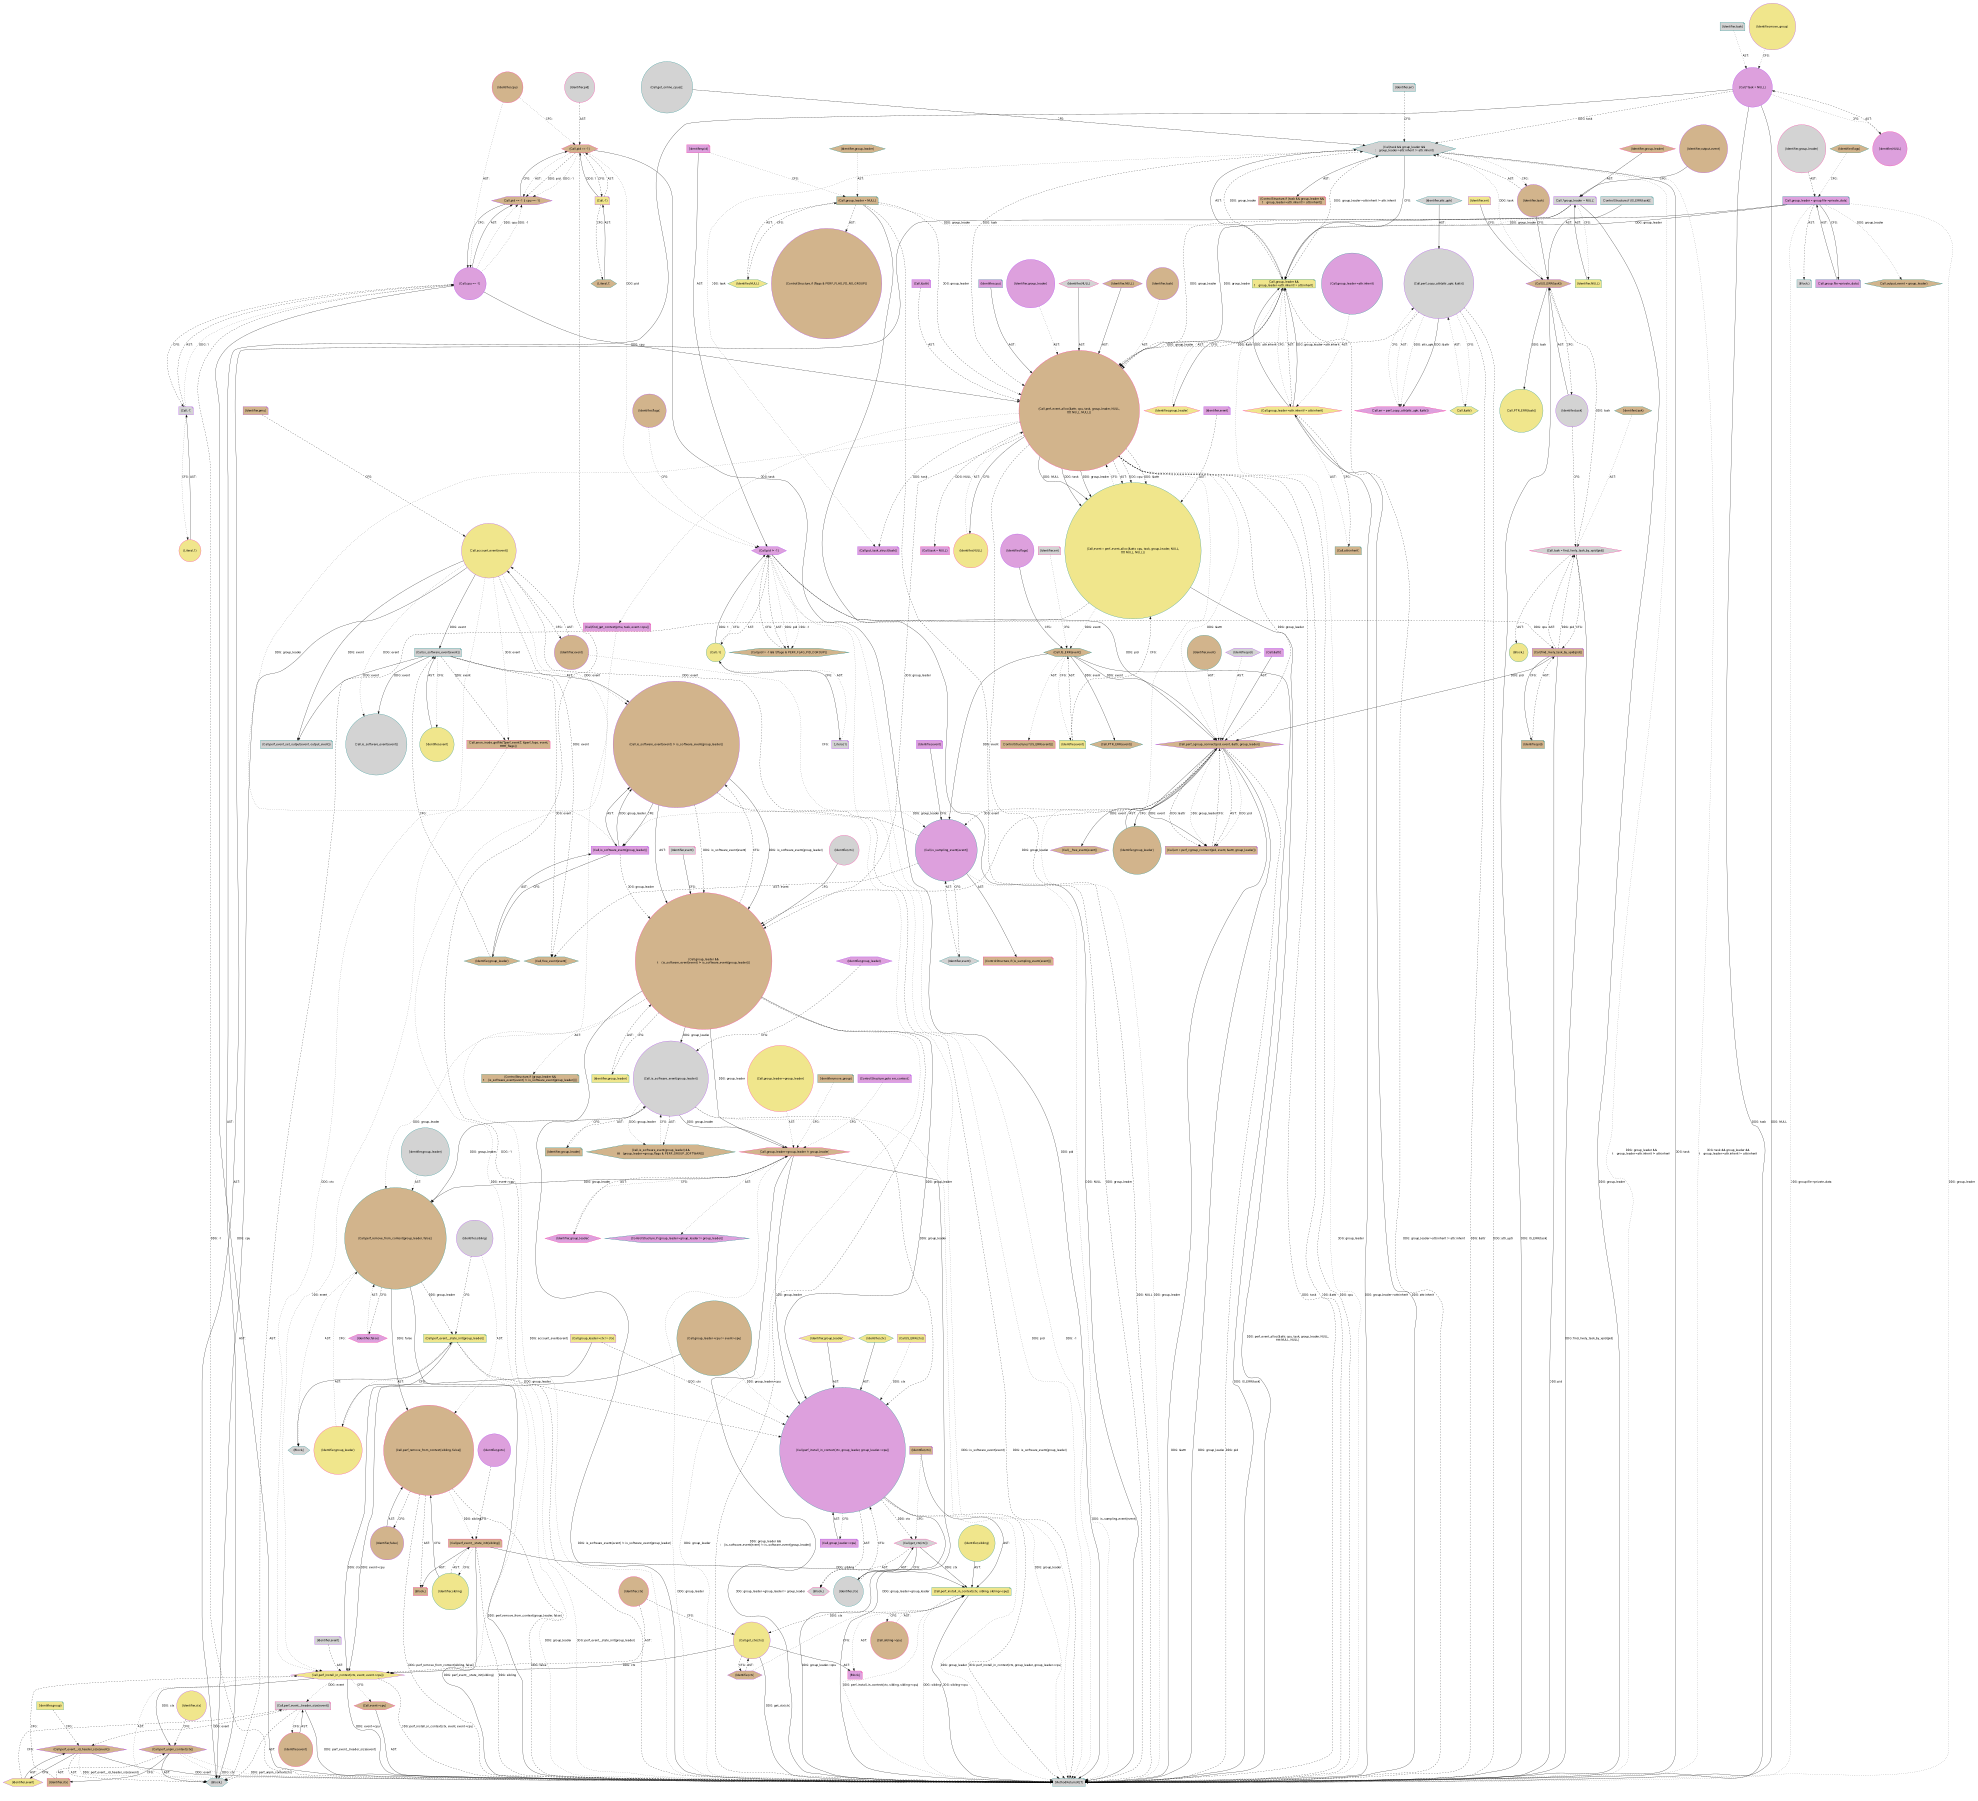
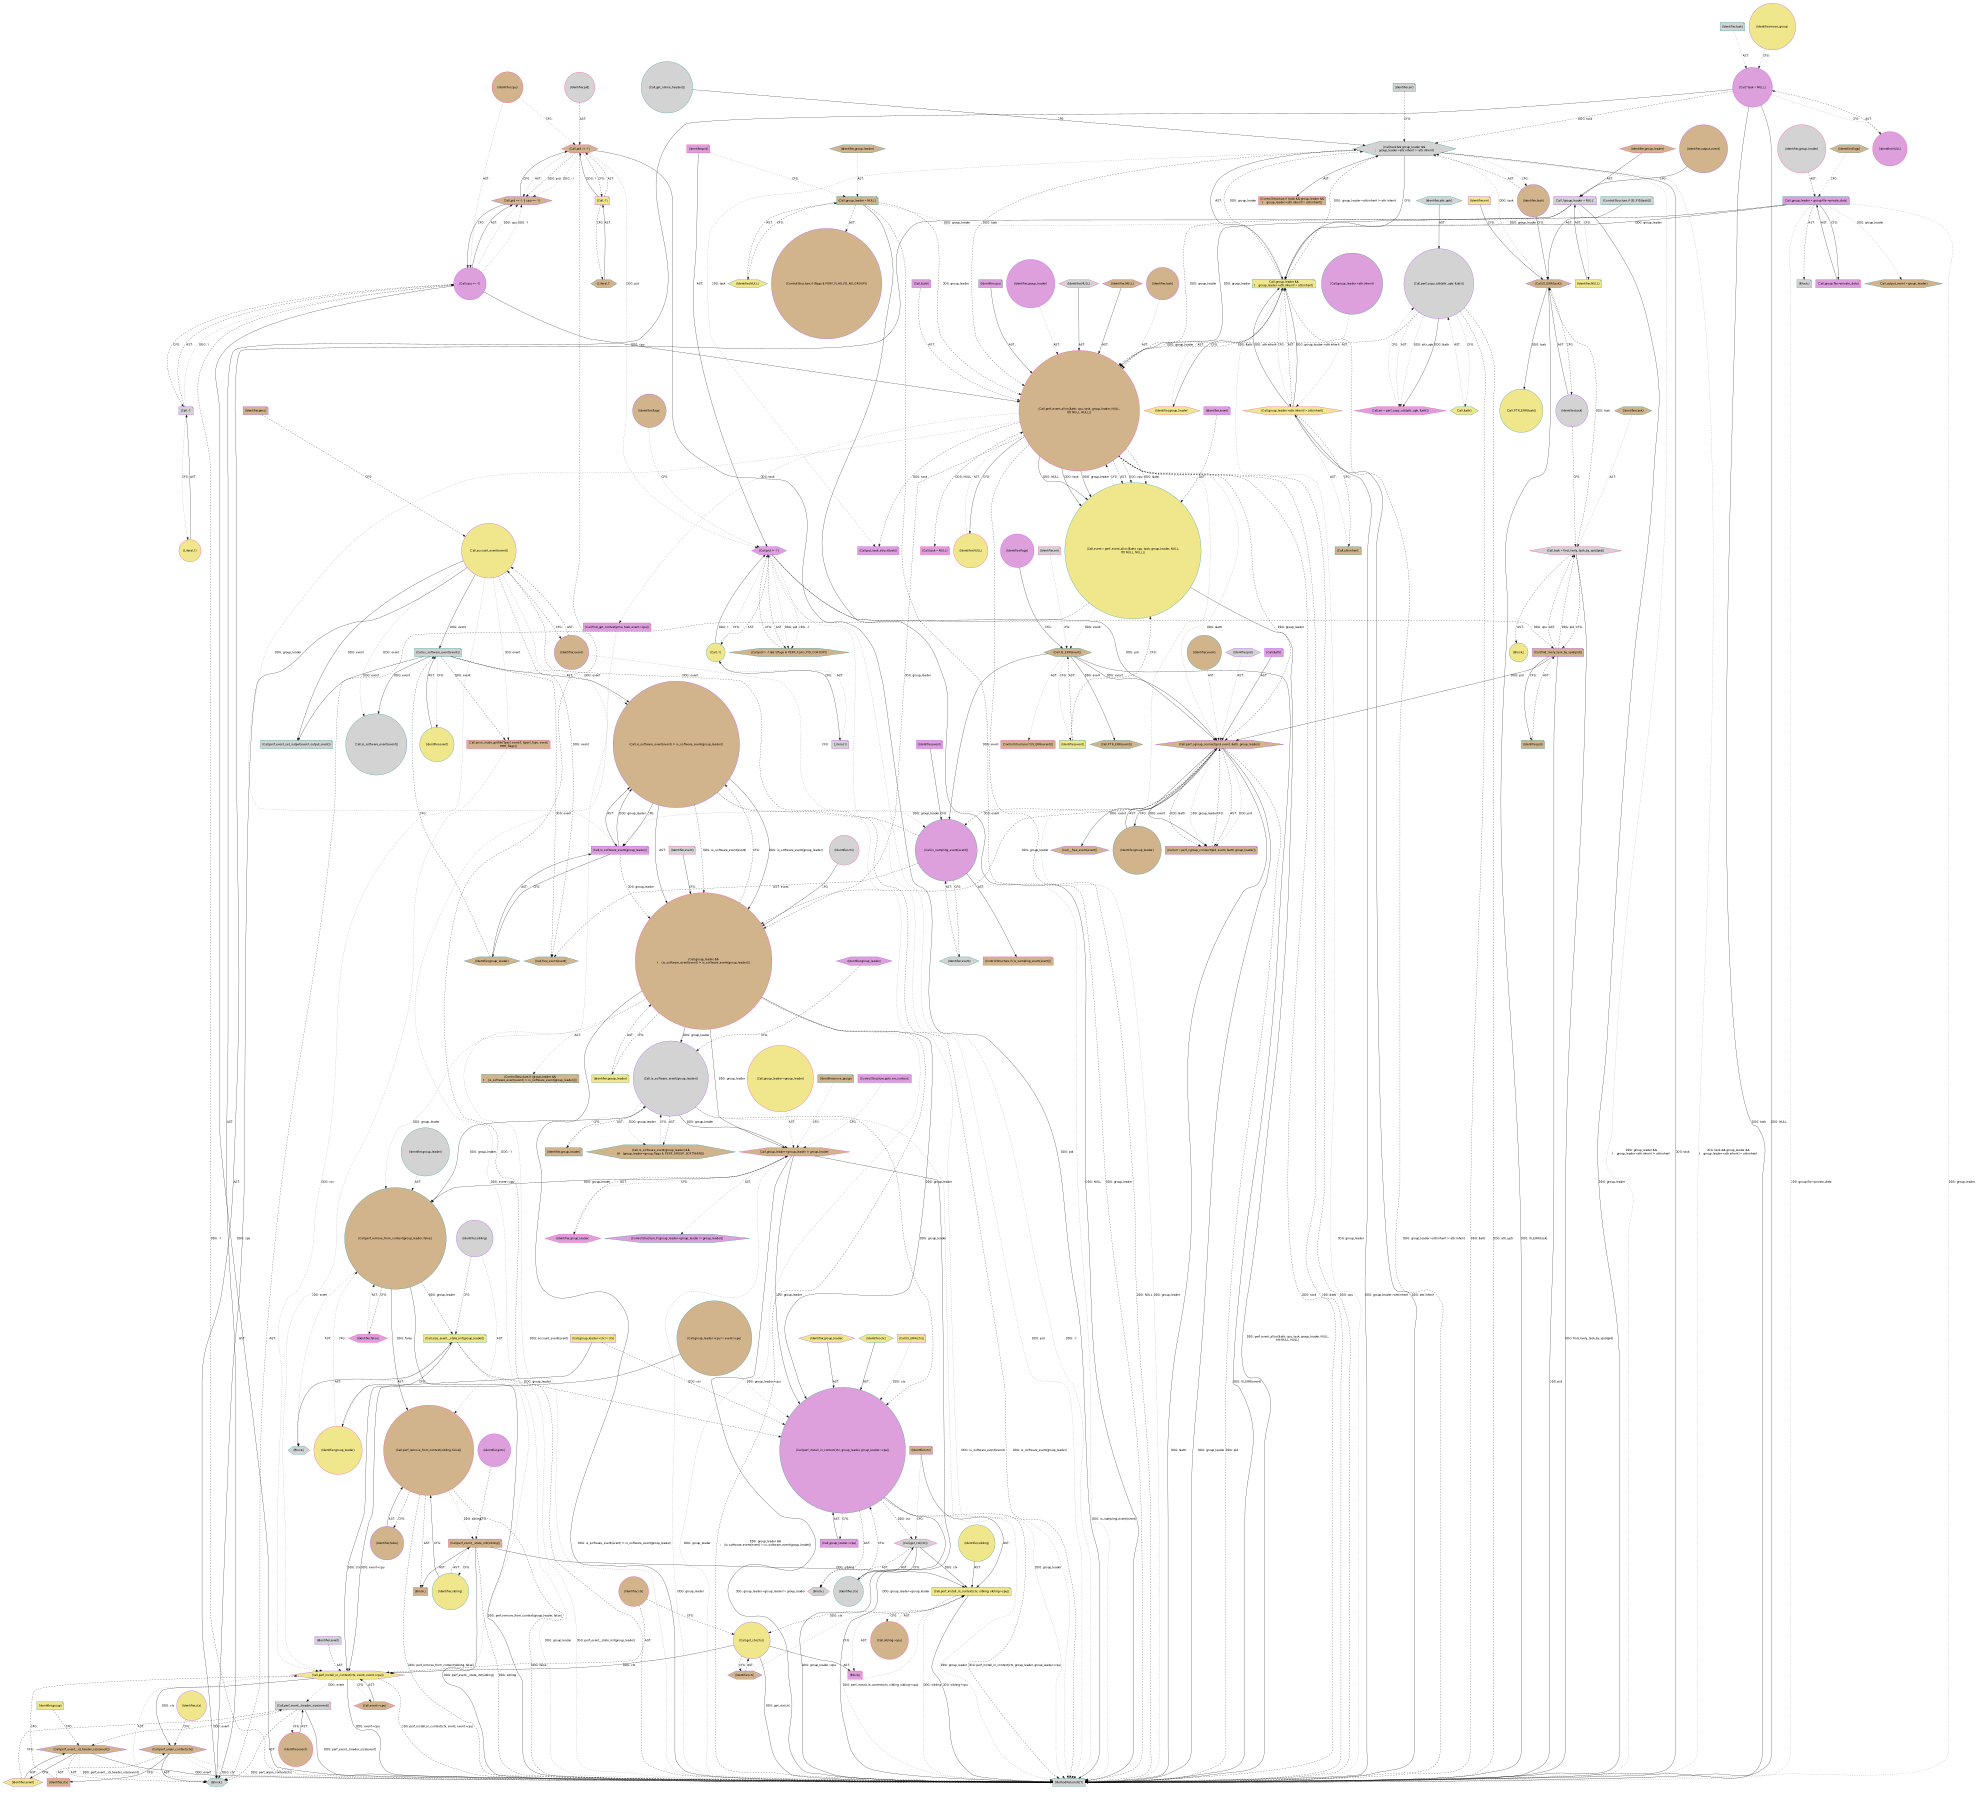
node "(Call,get_online_cpus())": label "(Call,get_online_cpus())" -> "(Call,get_online_header())"
node "(ControlStructure,if (IS_ERR(task)))": label "(ControlStructure,if (IS_ERR(task)))" -> "(ControlStructure,if (IS_PID(task)))"
node "(Call,group.file->private_data)": color teal -> deeppink
node "(Call,perf_event__state_init(group_leader))": label "(Call,perf_event__state_init(group_leader))" -> "(Call,size_event__state_init(group_leader))"
edge "(Call,IS_ERR(event))" -> "(MethodReturn,RET)": label "DDG: IS_ERR(task)" -> "DDG: IS_ERR(event)"
edge "(Call,event->cpu)" -> "(MethodReturn,RET)": now "(Call,event->cpu)" -> "(Call,perf_install_in_context(ctx, event, event->cpu))"
